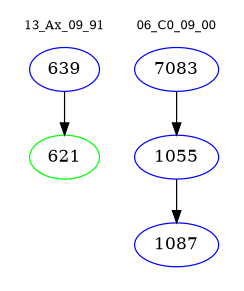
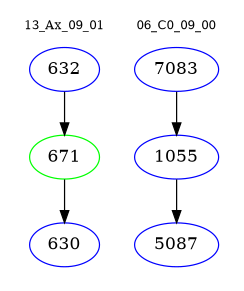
cluster "13_Ax_09_91": label "13_Ax_09_91" -> "13_Ax_09_01"
node "639": label "639" -> "632"
node "621": label "621" -> "671"
node "630": added
node "1087": label "1087" -> "5087"
